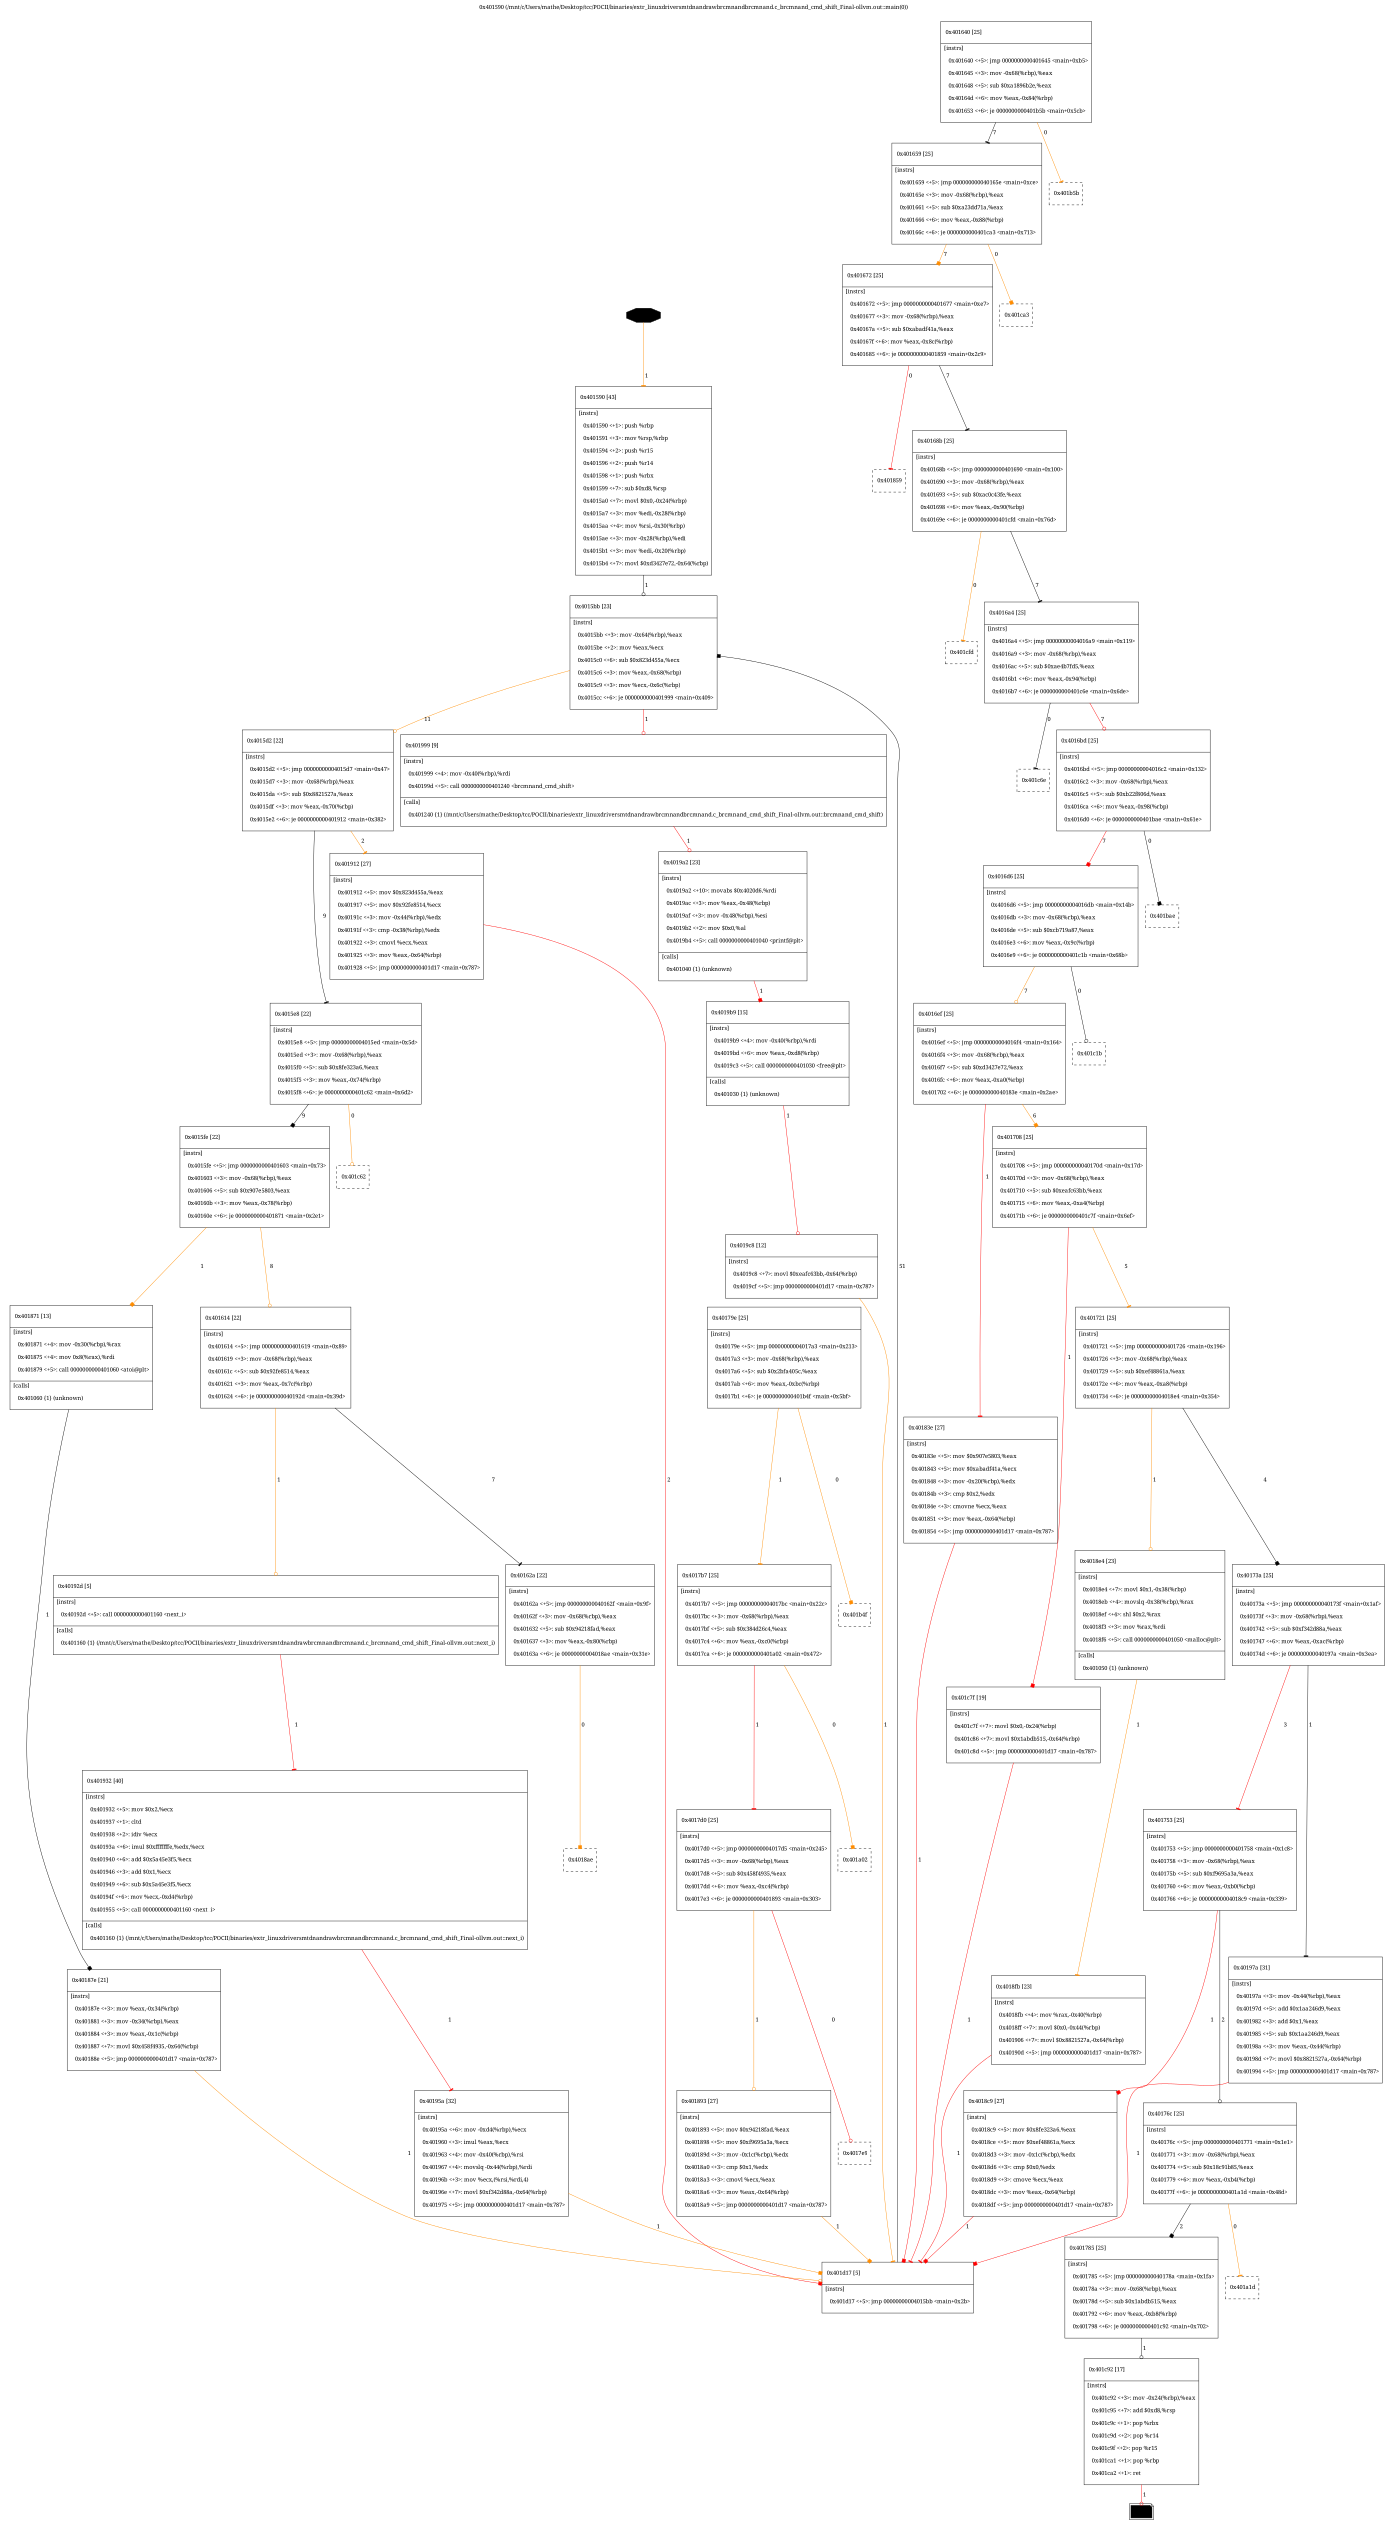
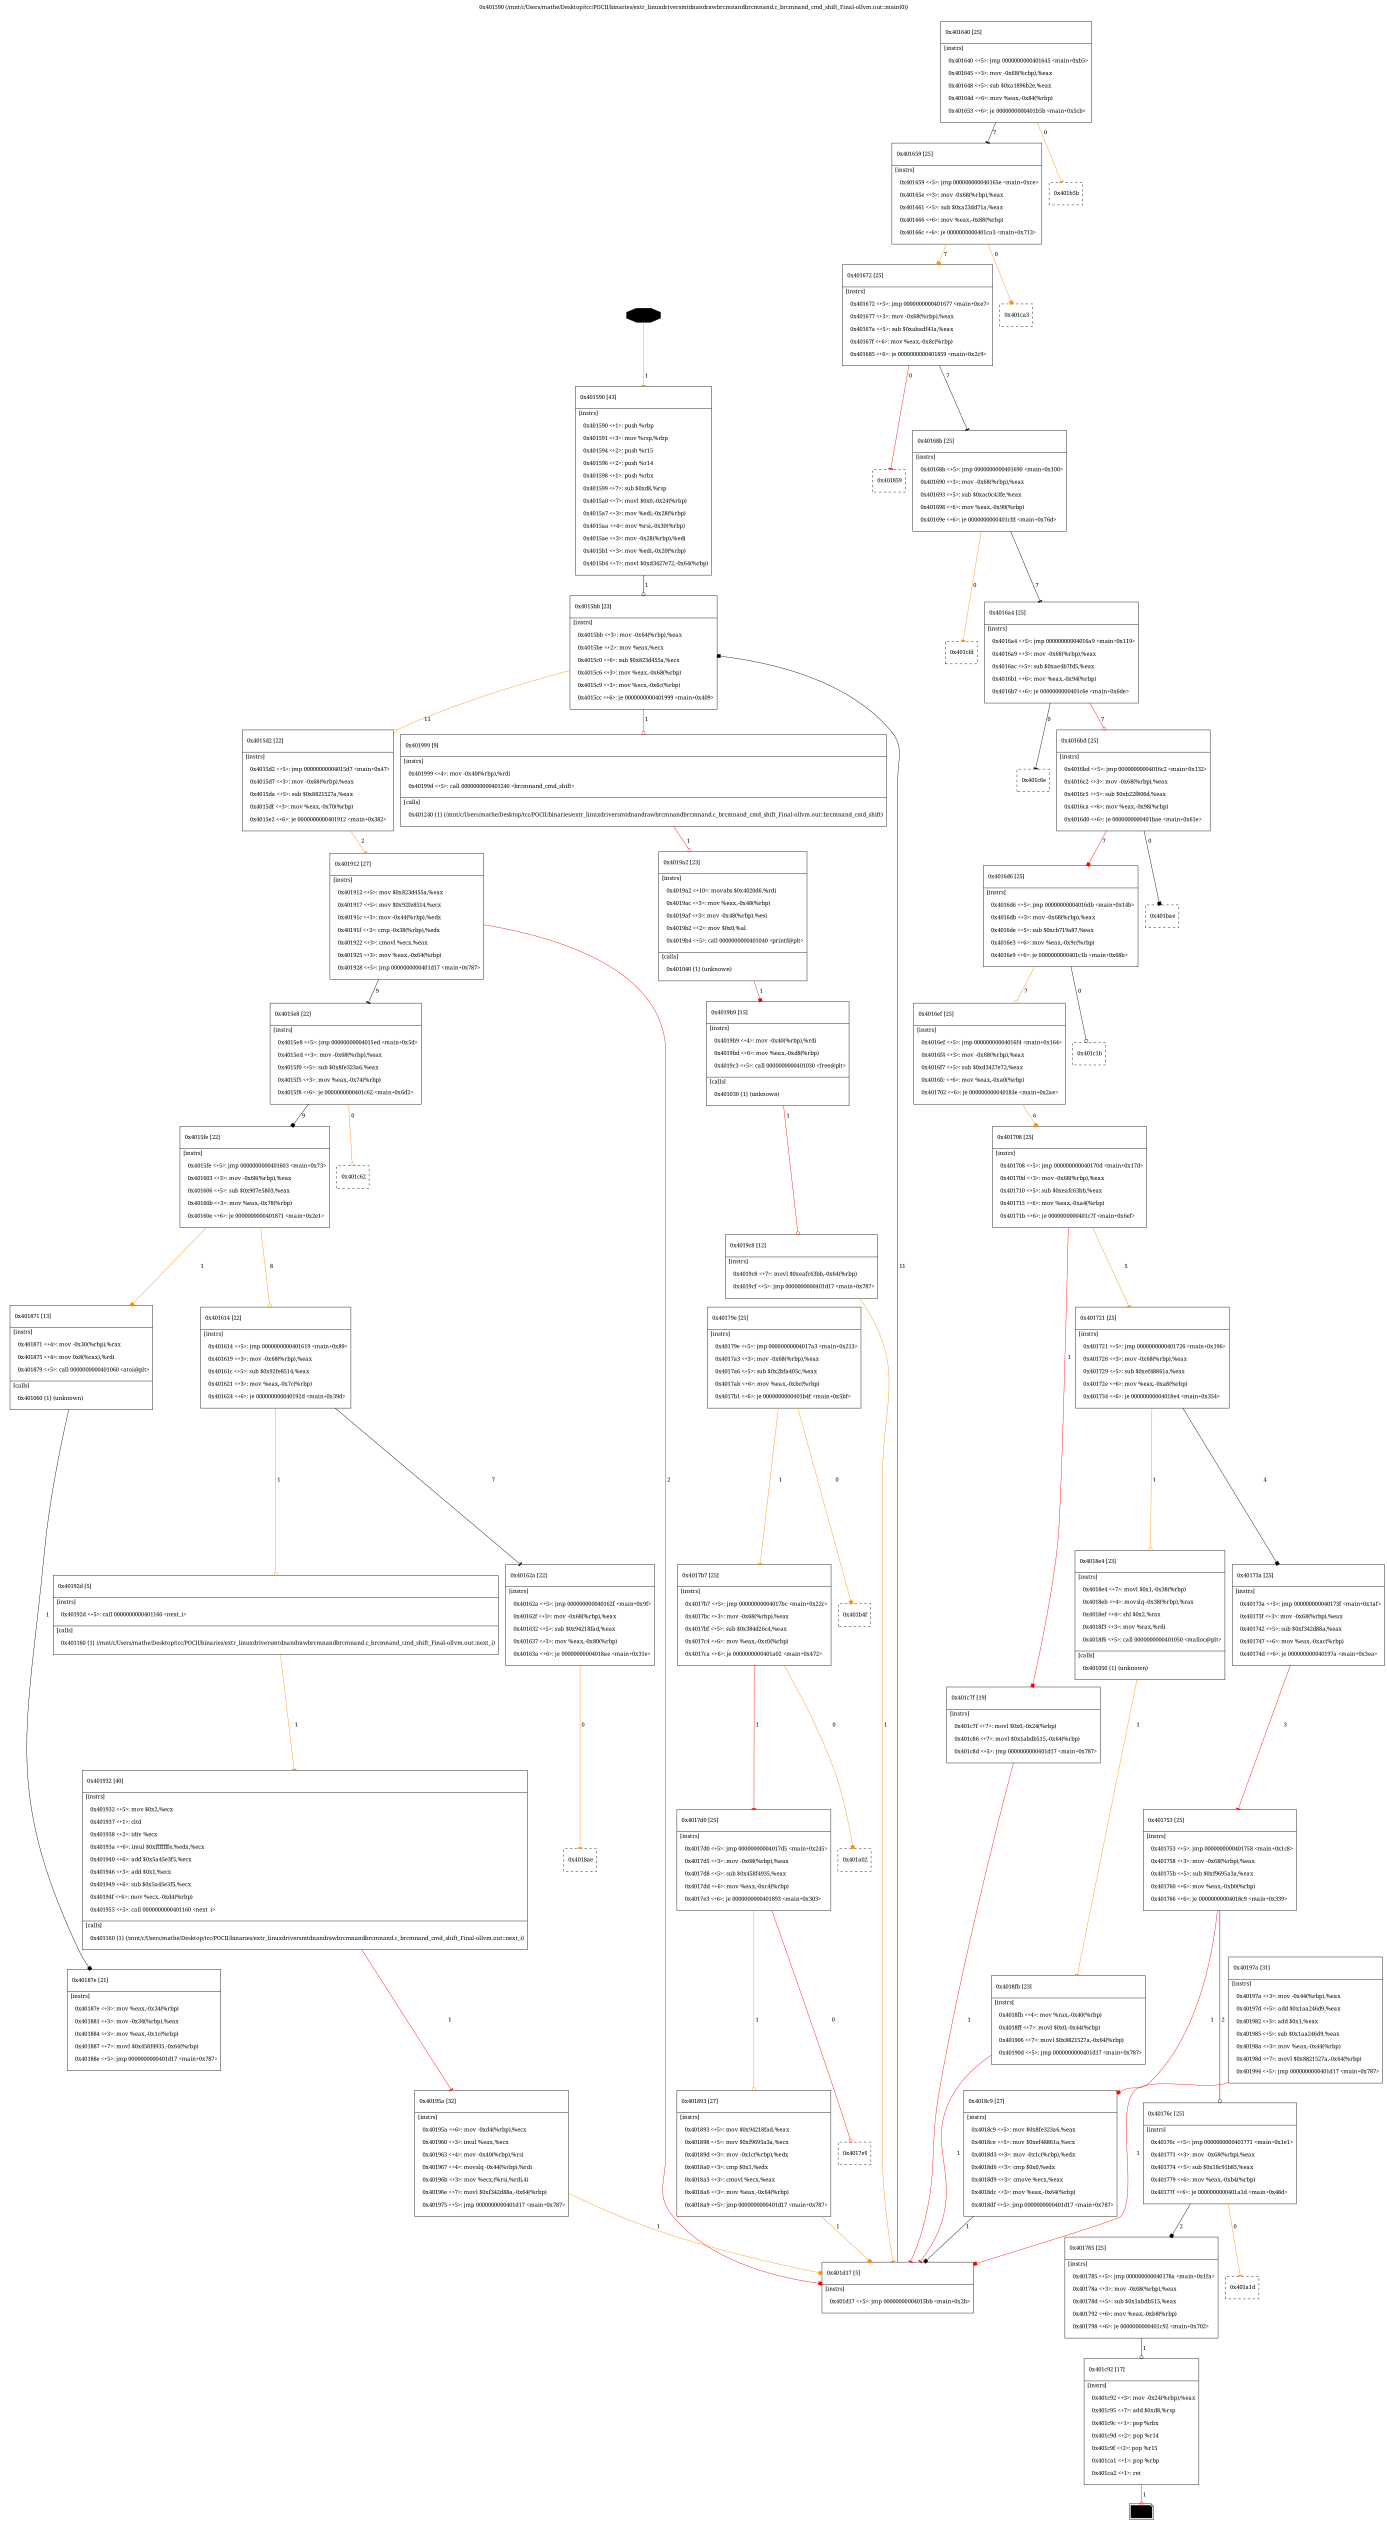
edge "0x4015d2 [22]" -> "0x4015e8 [22]": now "0x401912 [27]" -> "0x4015e8 [22]"
edge "0x401d17 [5]" -> "0x4015bb [23]": label " 51" -> " 11"
node "0x40183e [27]": removed
edge "0x40192d [5]" -> "0x401932 [40]": color red -> darkorange
edge "0x40162a [22]" -> "0x4018ae": arrowhead box -> tee
edge "0x40173a [25]" -> "0x40197a [31]": removed, label "1"
edge "0x40187e [21]" -> "0x401d17 [5]": removed, label "1"
edge "0x4018c9 [27]" -> "0x401d17 [5]": color red -> black
